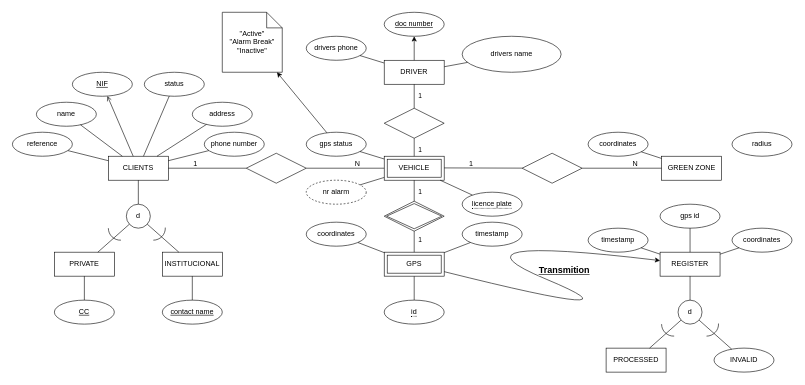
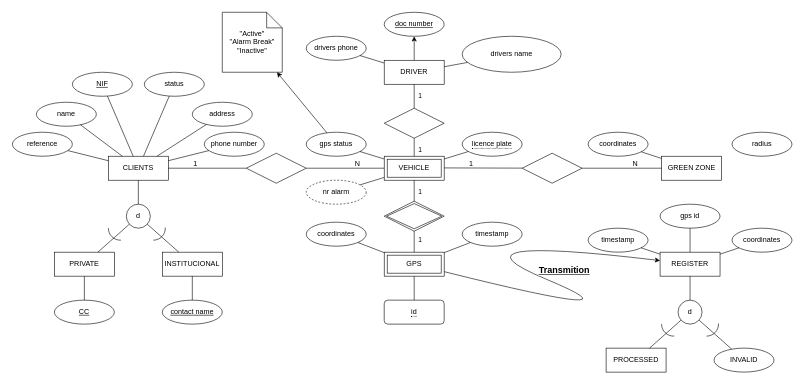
edge "CLIENTS" -> "NIF": arrowhead open -> none
node "licence plate": moved (492, 204) -> (492, 144)
node "id": shape ellipse -> rounded rectangle
